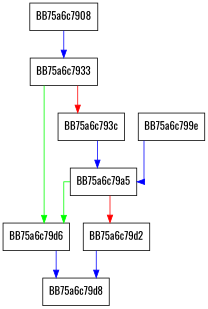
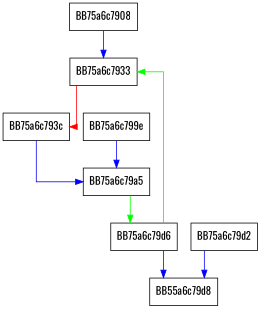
edge "BB75a6c7933" -> "BB75a6c79d6": reversed
edge "BB75a6c79a5" -> "BB75a6c79d2": removed
node "BB75a6c79d8": label "BB75a6c79d8" -> "BB55a6c79d8"
